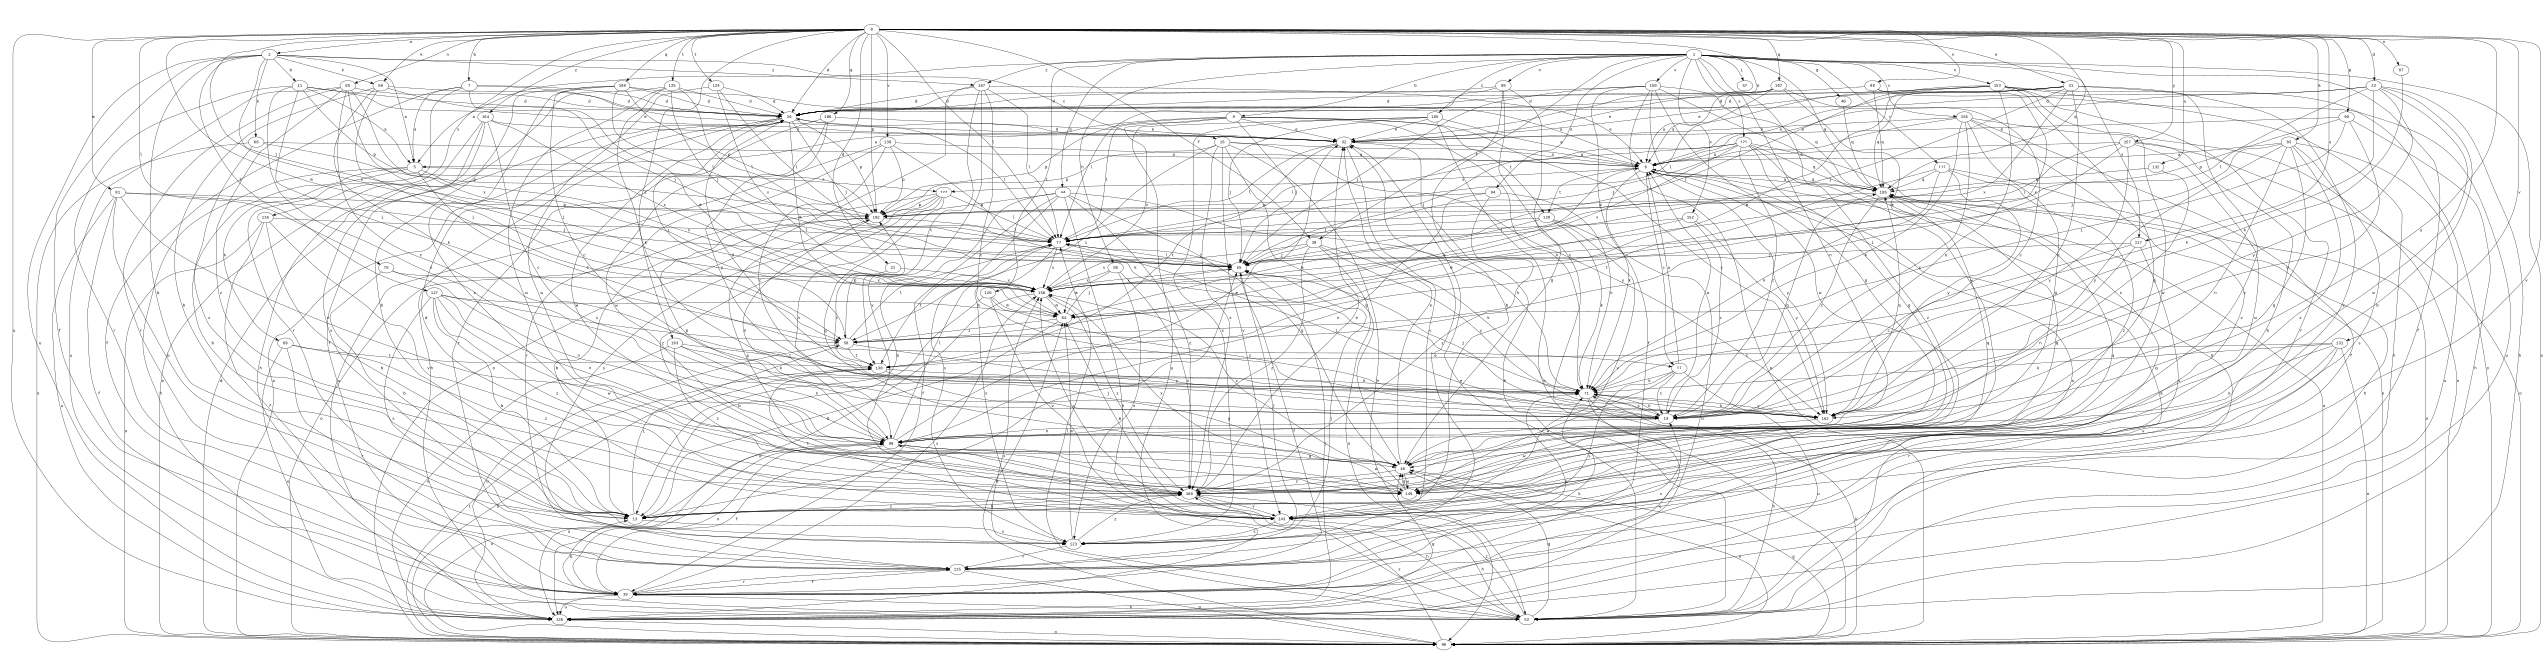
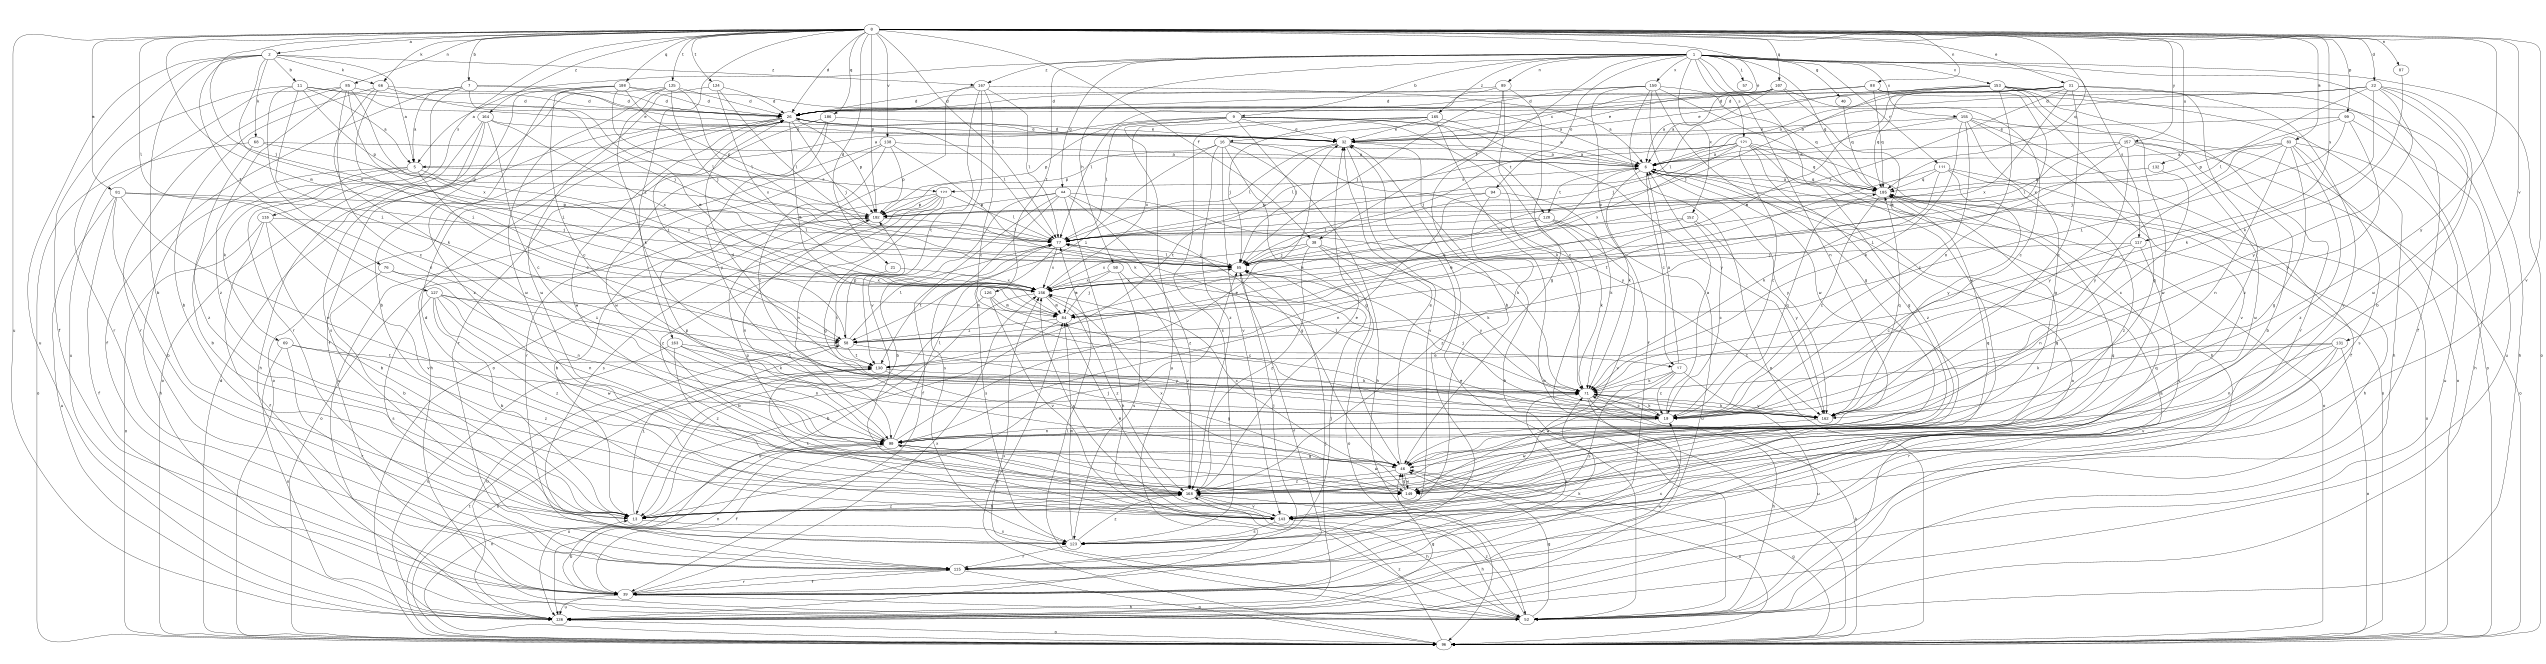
edge "2" -> "16": now "88" -> "16"
edge "26" -> "32": added, label "e"
